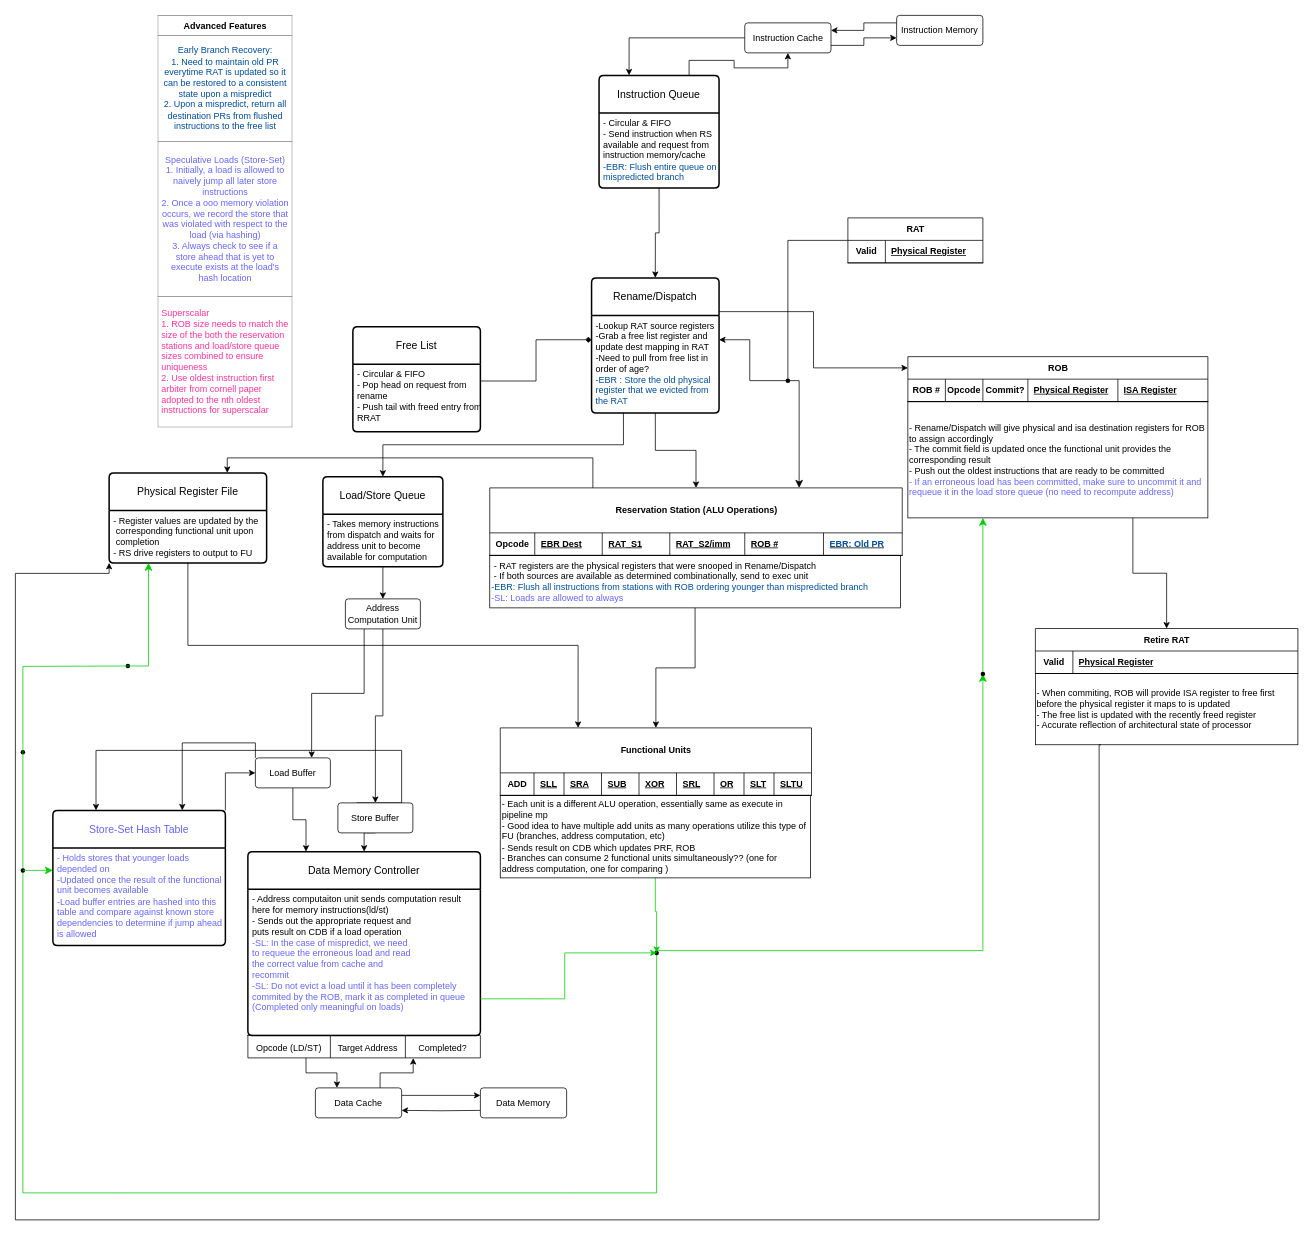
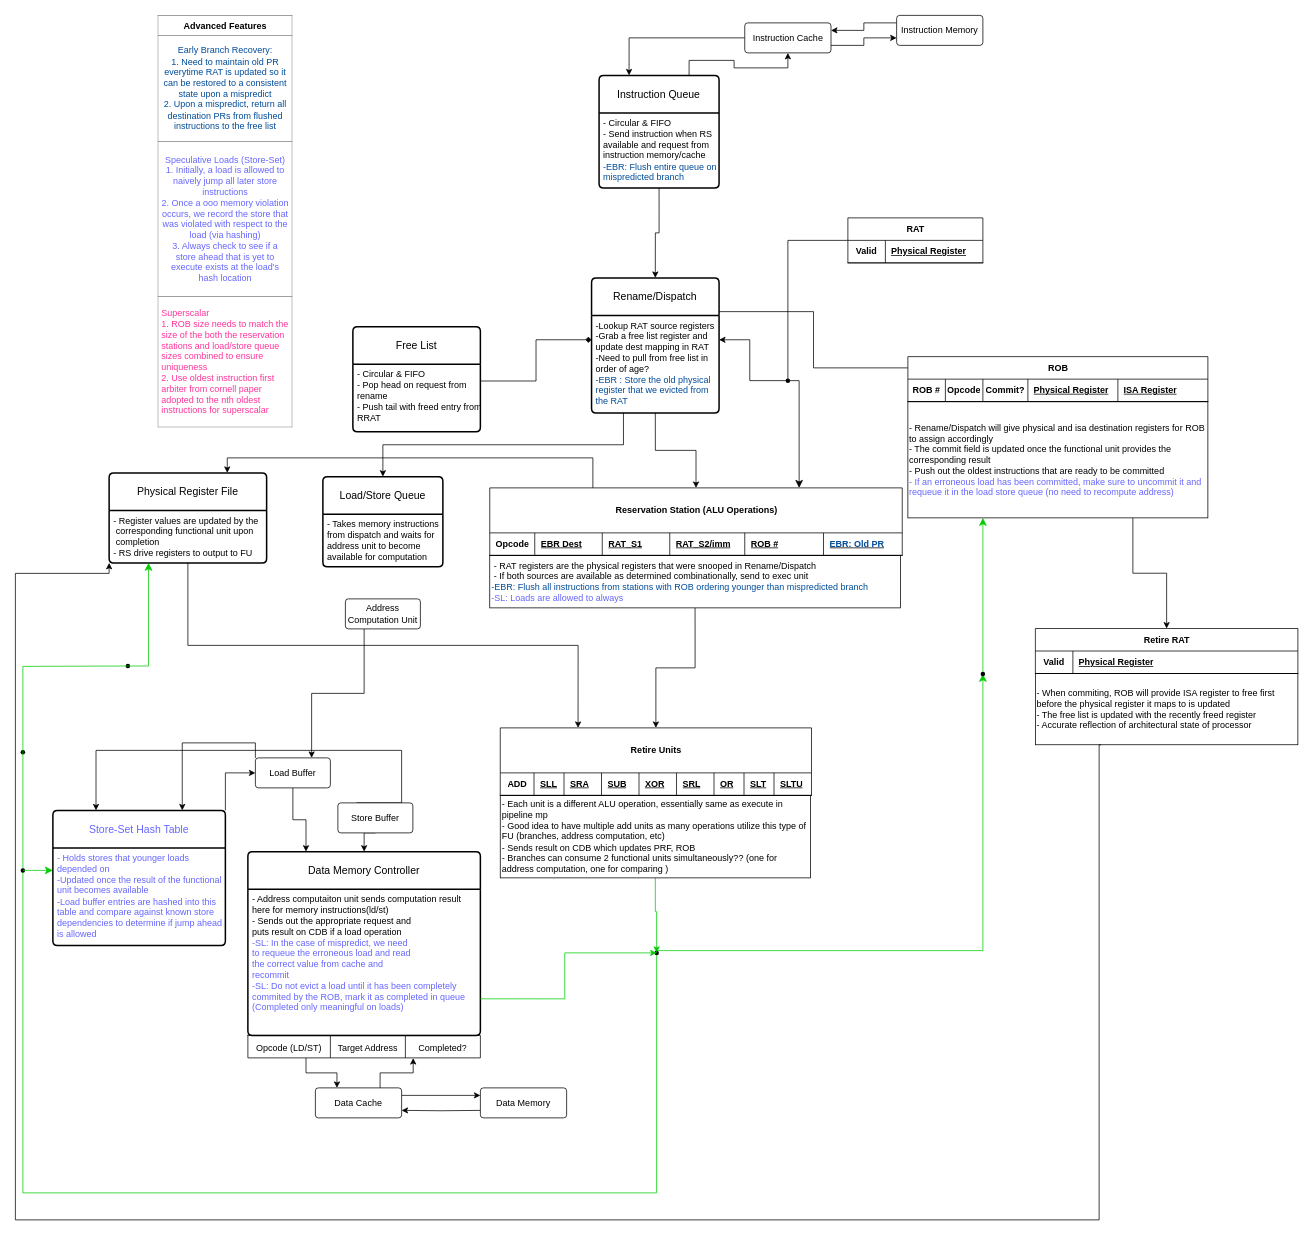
edge "Rename/Dispatch" -> "ROB": arrowhead classic -> none
edge "- Takes memory instructions from dispatch and waits for address unit to become available for computation" -> "Address Computation Unit": removed
node "Functional Units": label "Functional Units" -> "Retire Units"
edge "Address Computation Unit" -> "Store Buffer": removed
